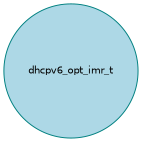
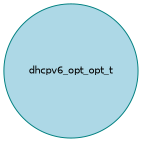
node "dhcpv6_opt_imr_t": label "dhcpv6_opt_imr_t" -> "dhcpv6_opt_opt_t"
